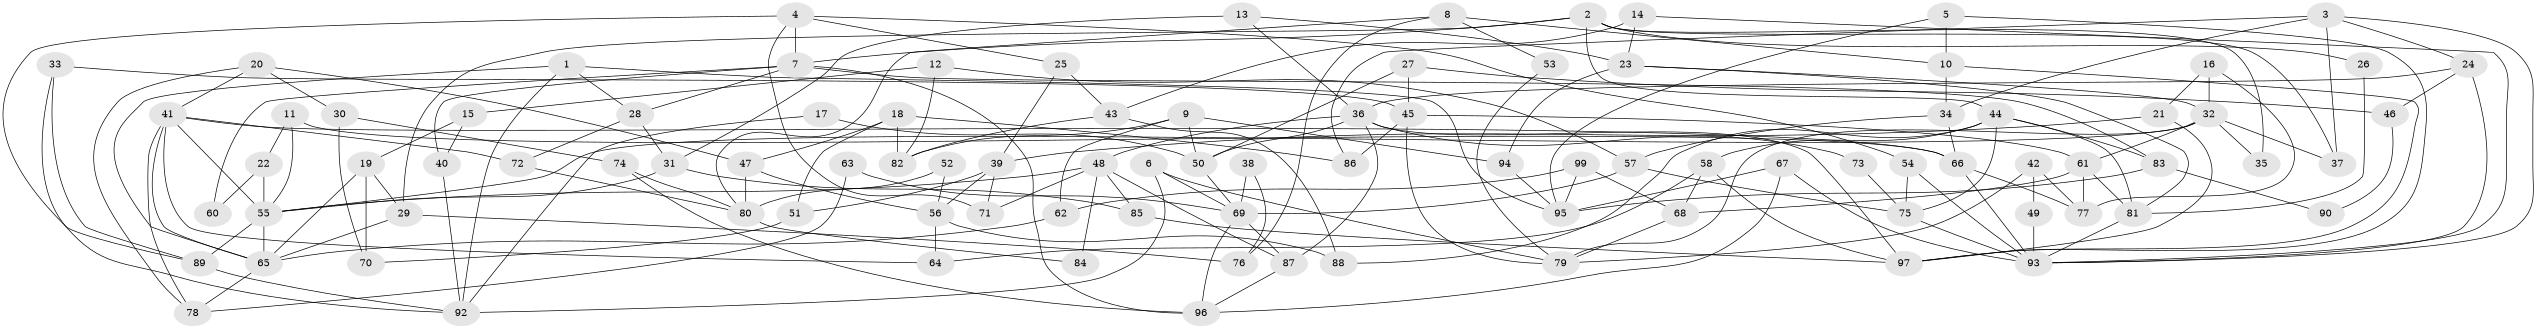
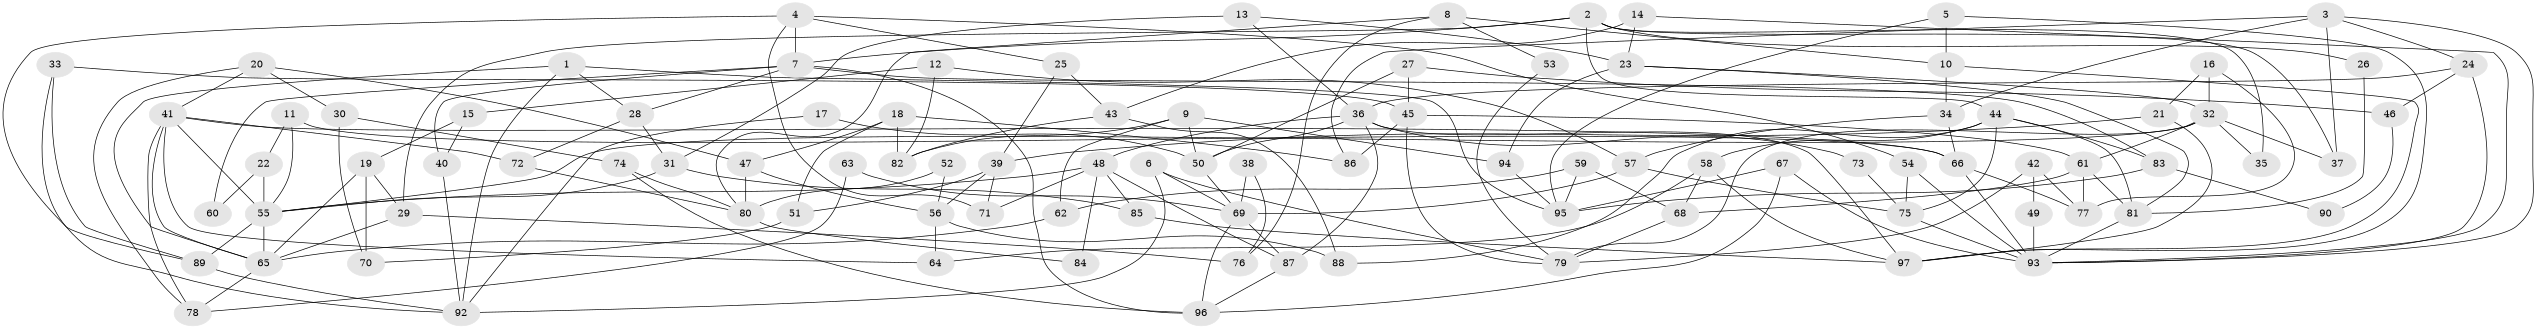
node "99": label "99" -> "59"
